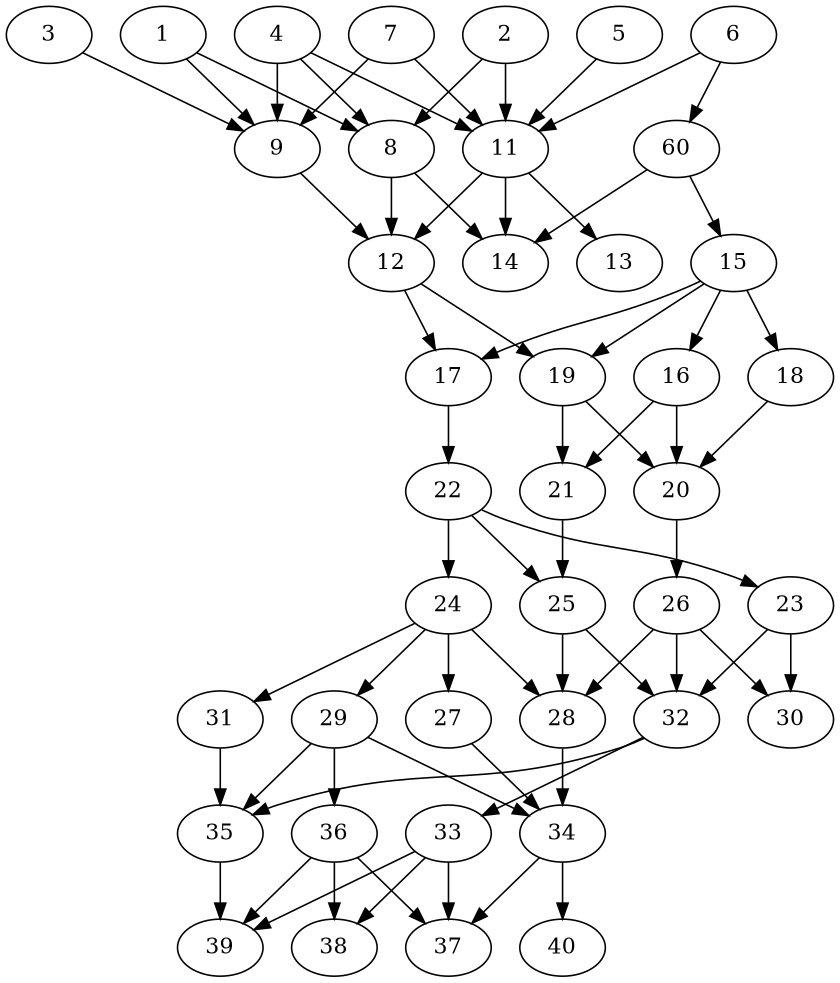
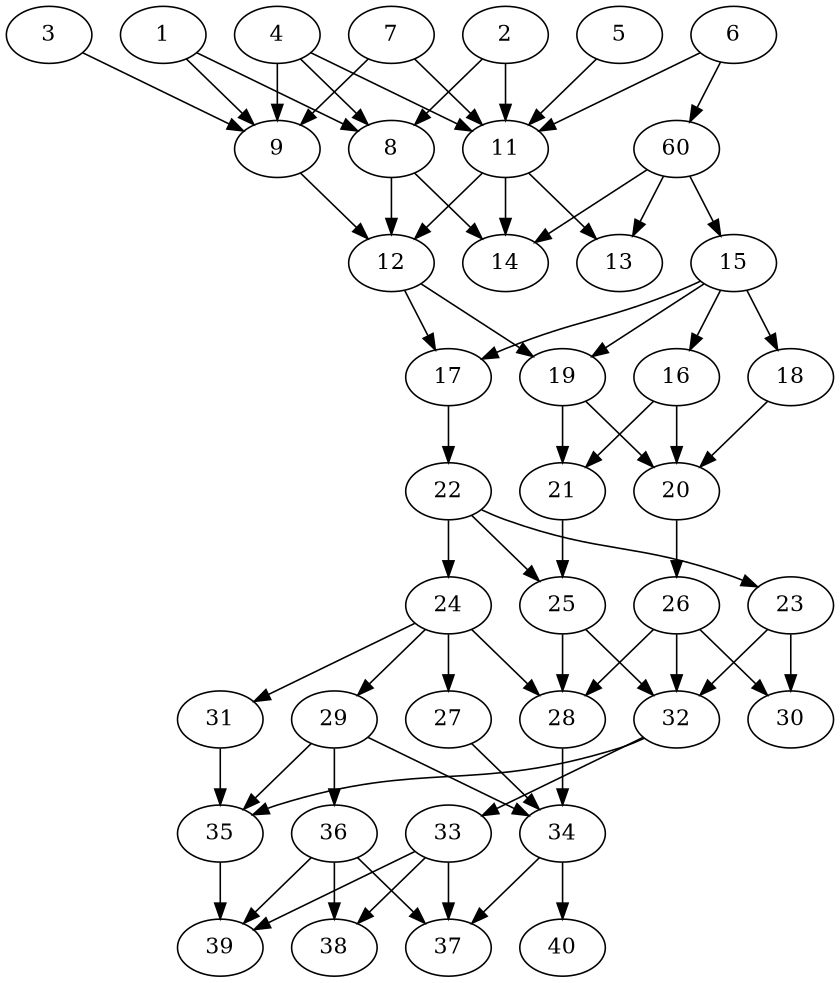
edge "60" -> "13": added
